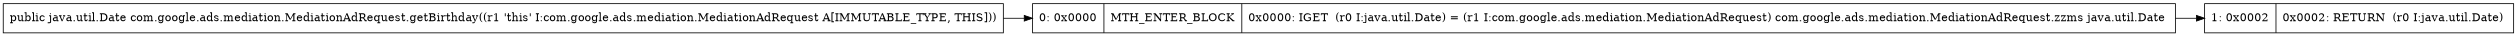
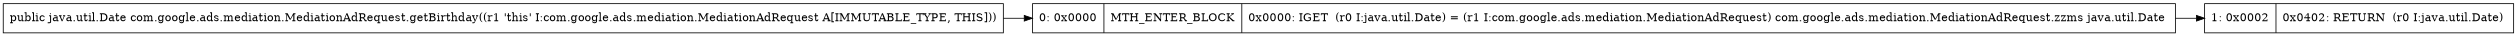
node "1: 0x0002": text "0x0002: RETURN  (r0 I:java.util.Date)" -> "0x0402: RETURN  (r0 I:java.util.Date)"
